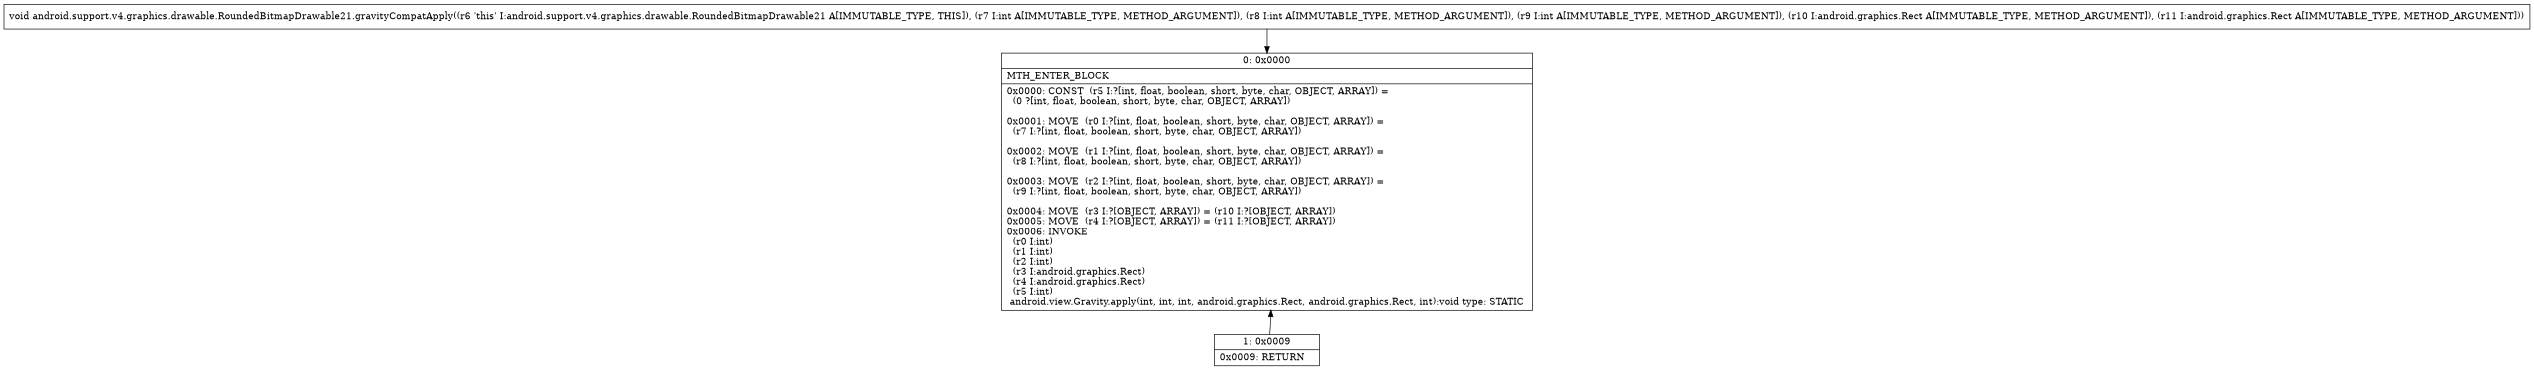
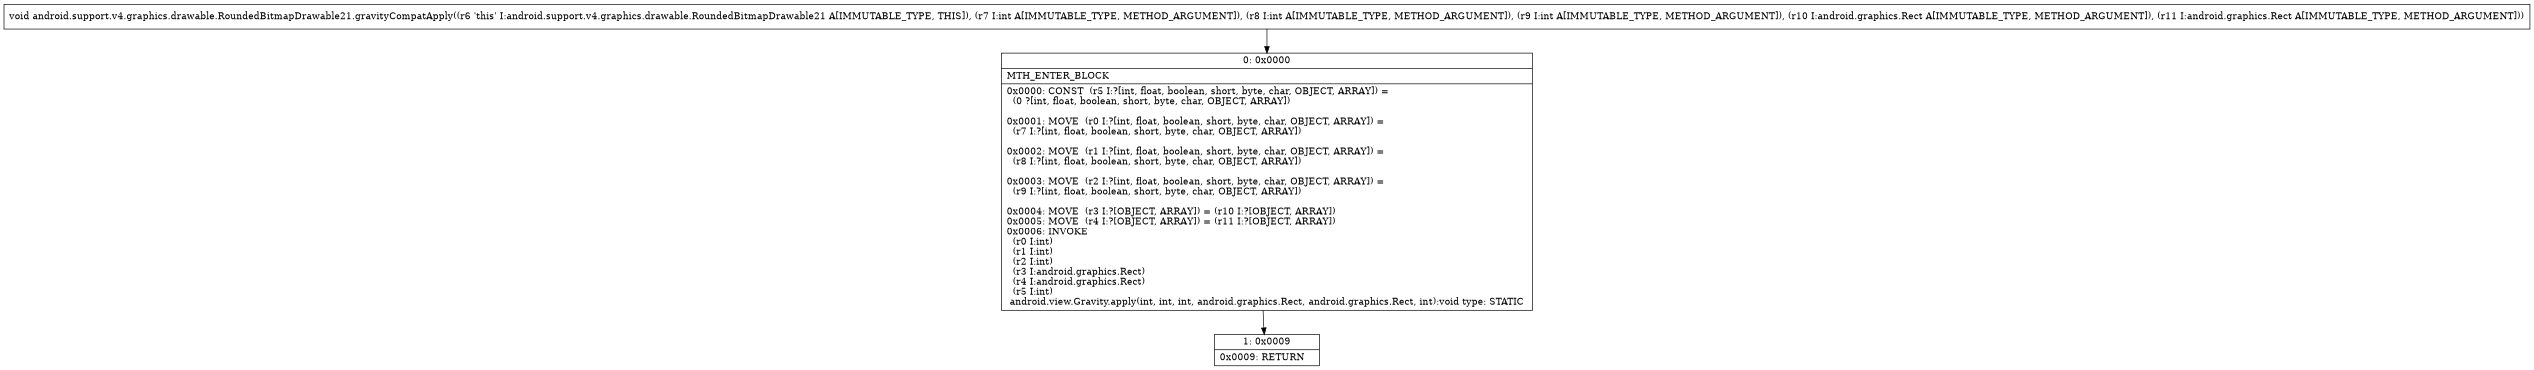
edge "1: 0x0009" -> "0: 0x0000": reversed
